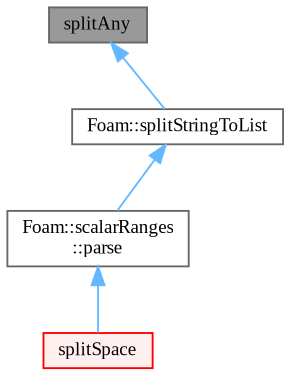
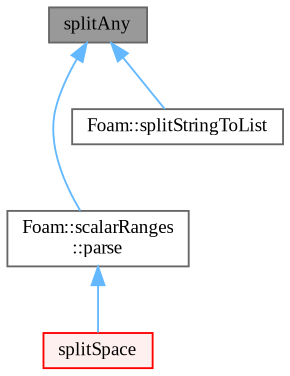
edge "Foam::scalarRanges ::parse" -> "Foam::splitStringToList": now "Foam::scalarRanges ::parse" -> "splitAny"
